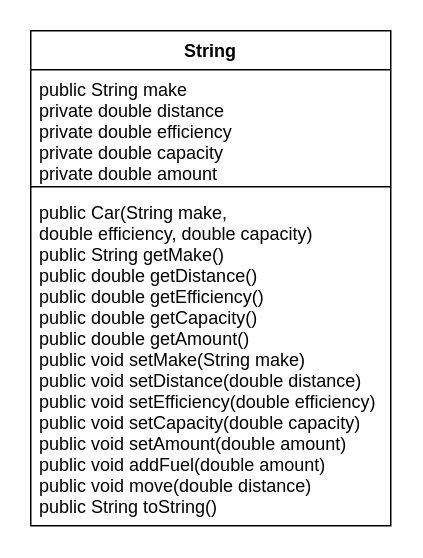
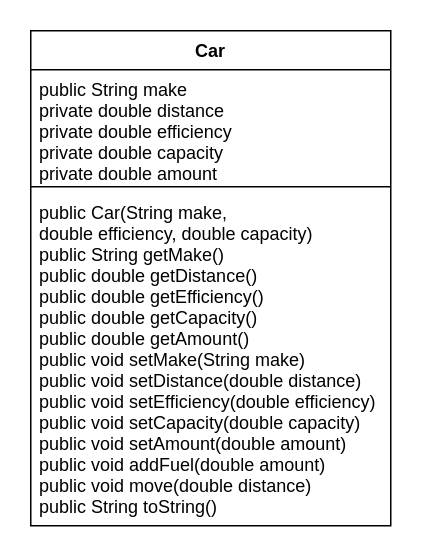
node "String": label "String" -> "Car"
